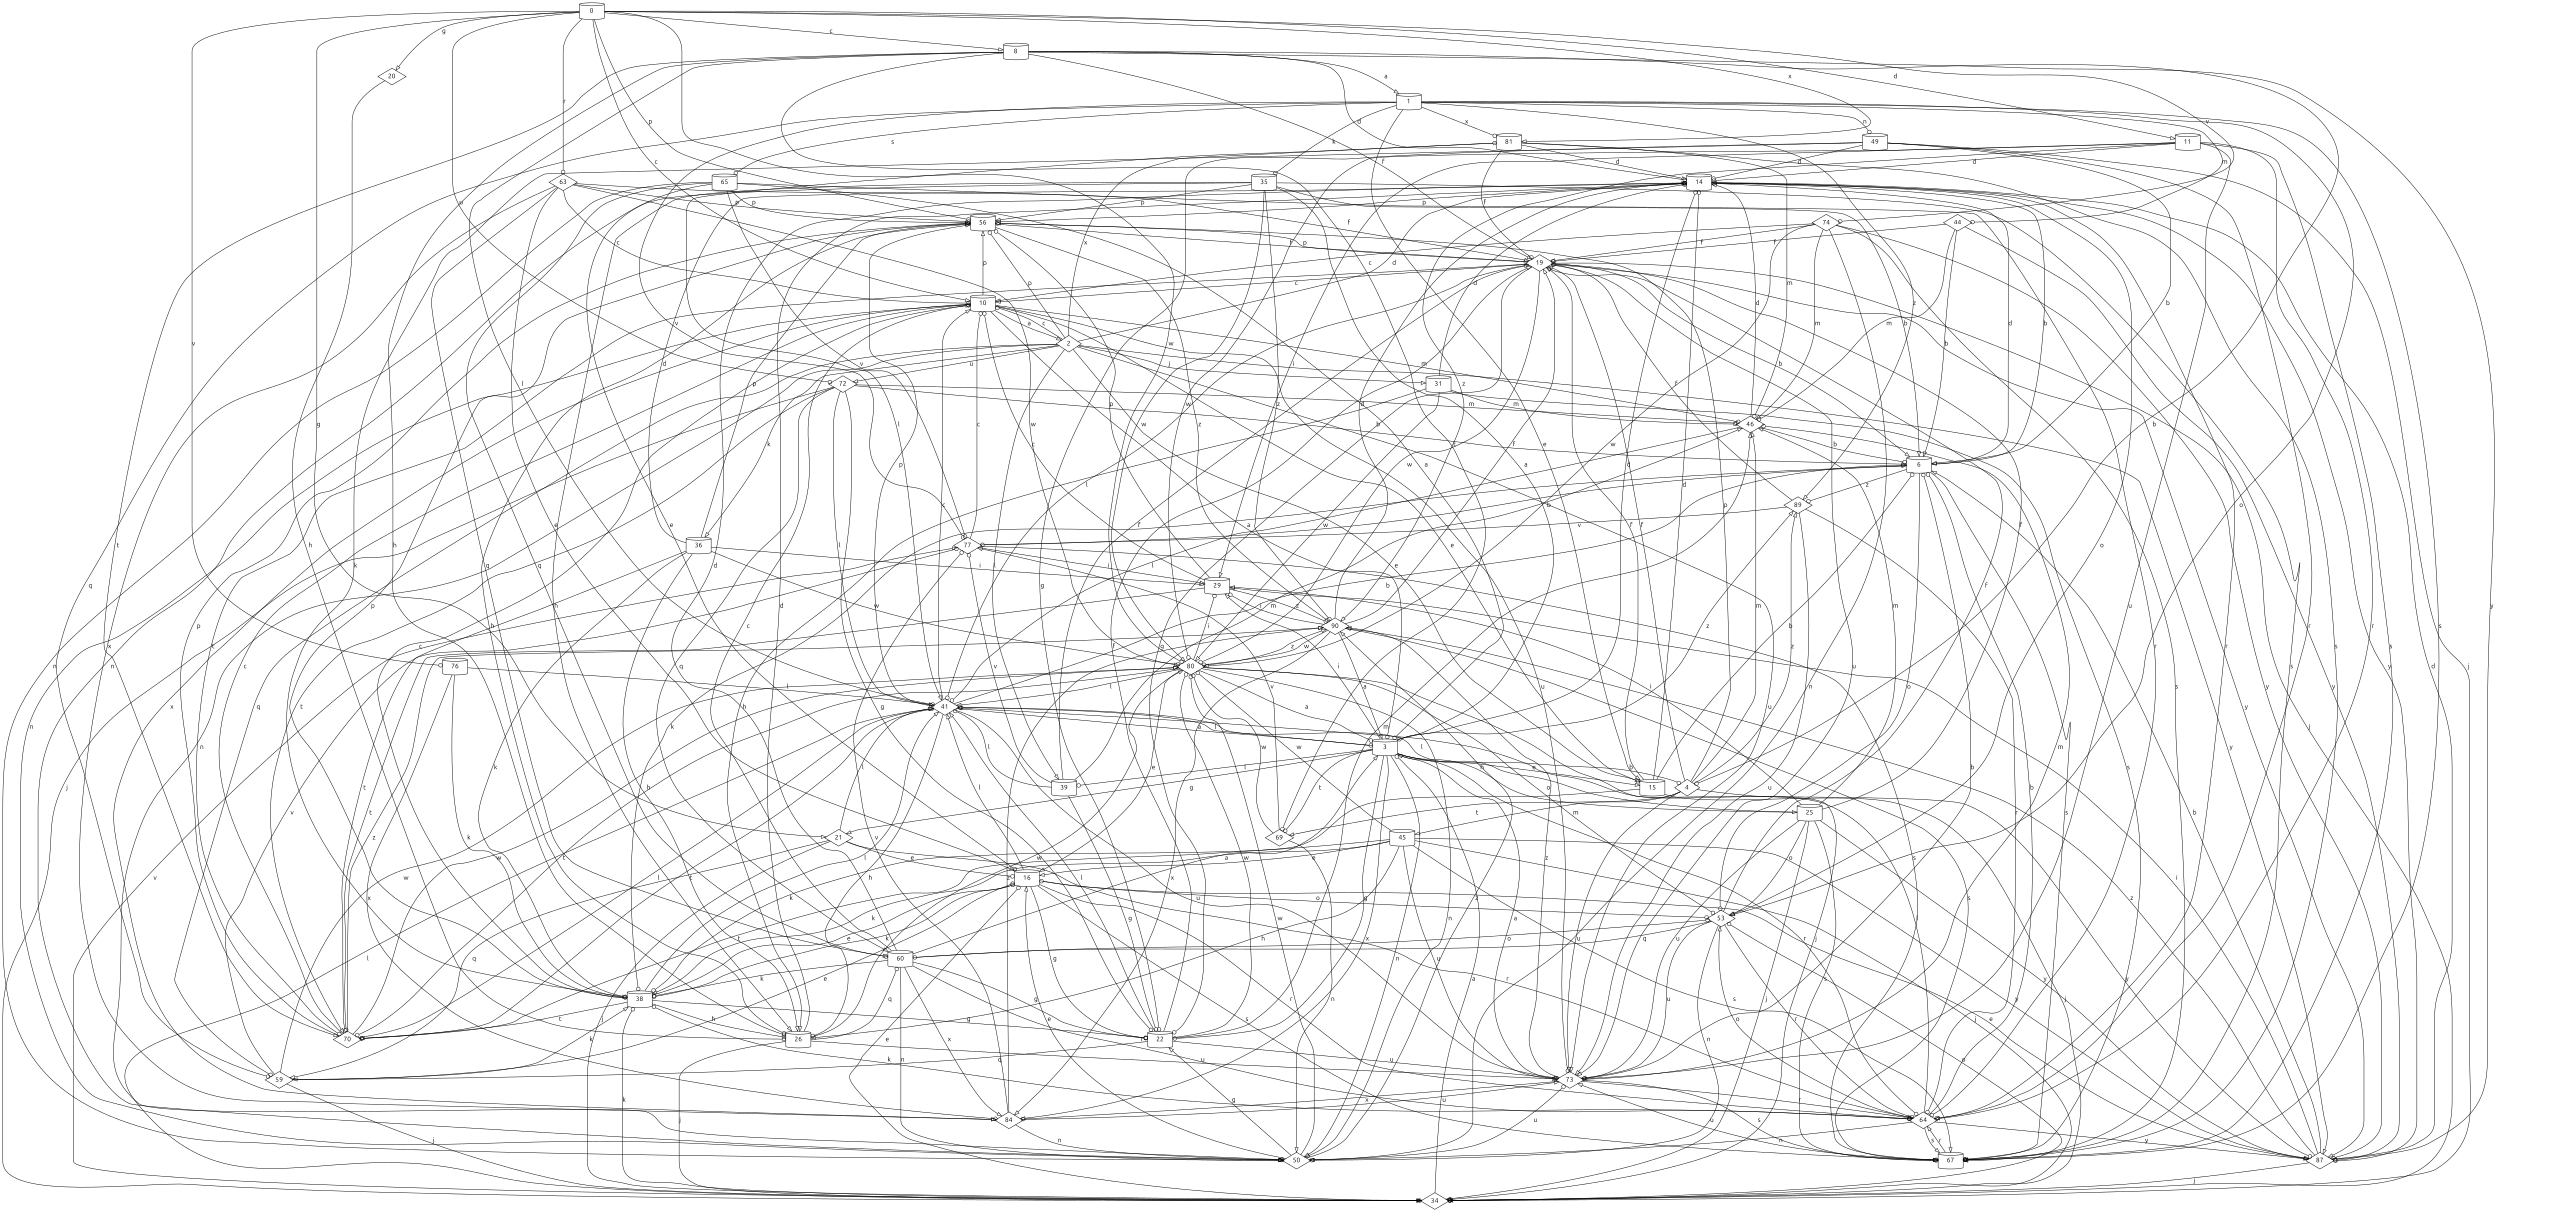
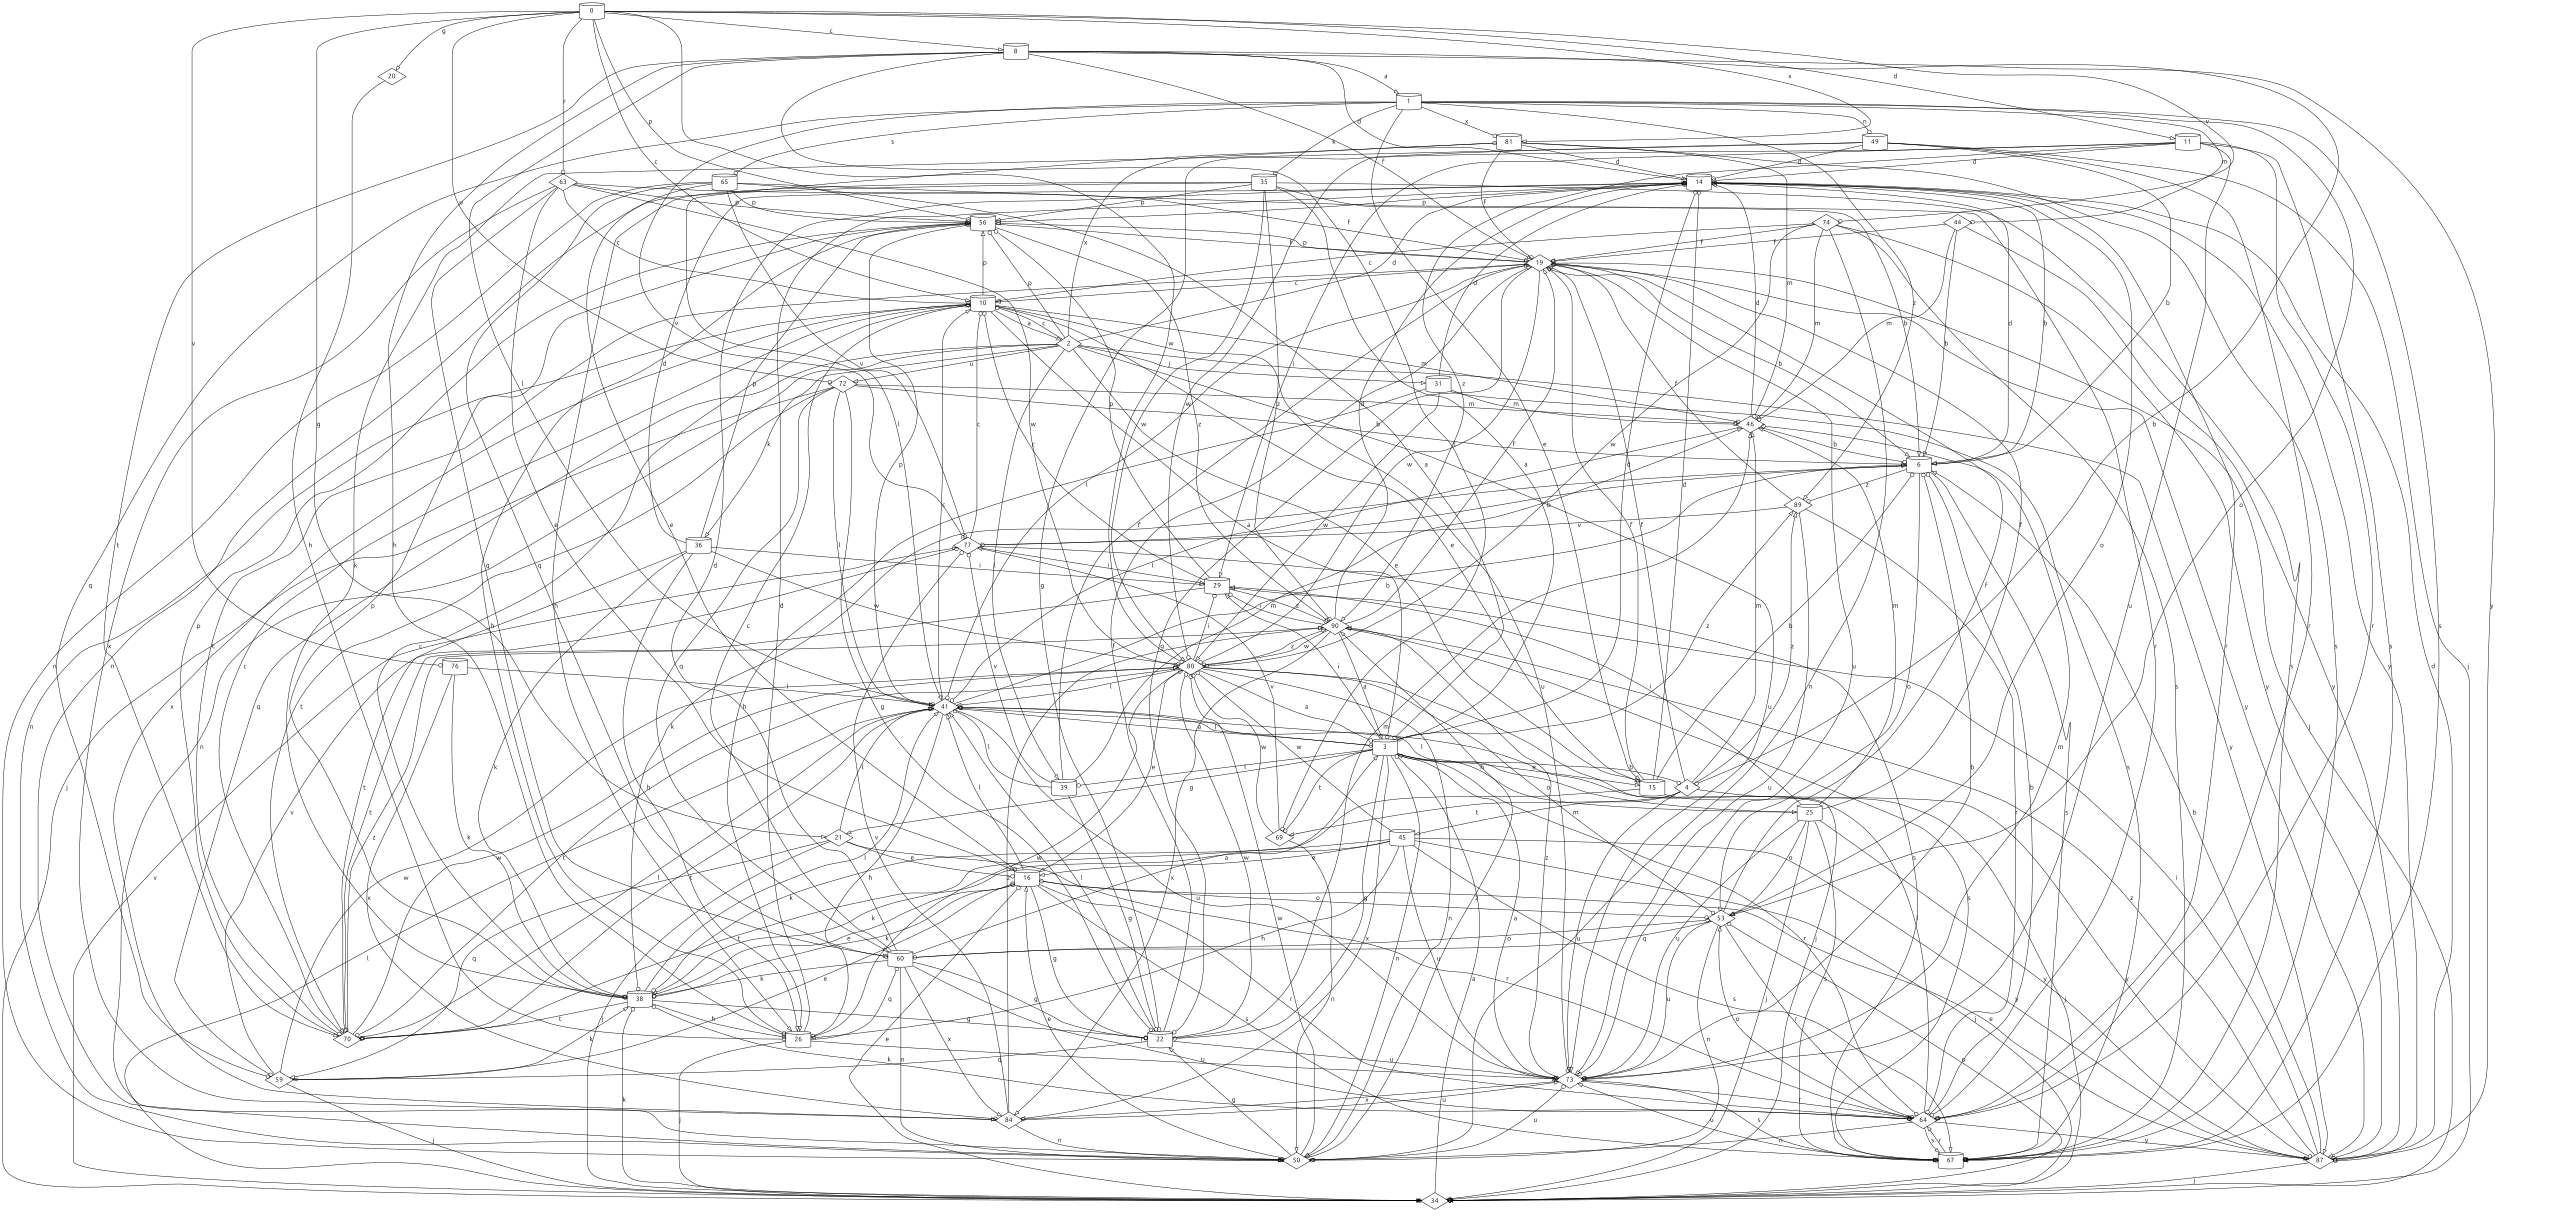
edge "4" -> "56": removed, label "p"
edge "41" -> "56": arrowhead onormal -> odot
